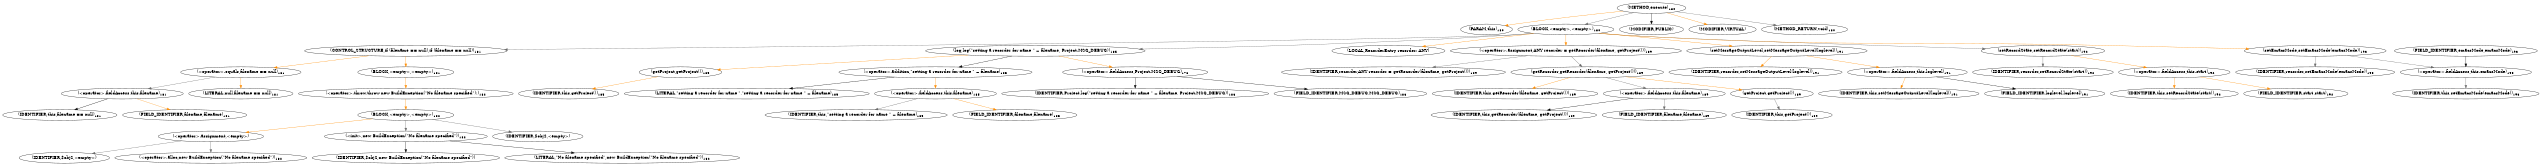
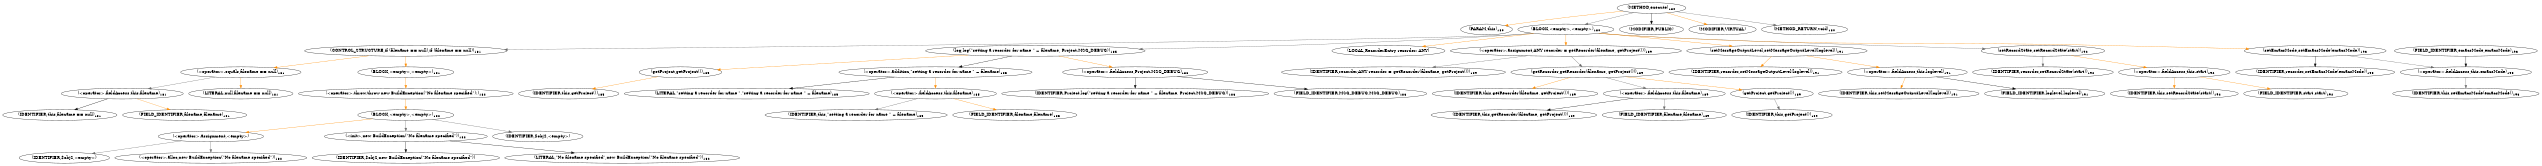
edge "(setEmacsMode,setEmacsMode(emacsMode))" -> "(IDENTIFIER,recorder,setEmacsMode(emacsMode))": color gray40 -> black
node "(<operator>.fieldAccess,Project.MSG_DEBUG)": text "176" -> "186"
